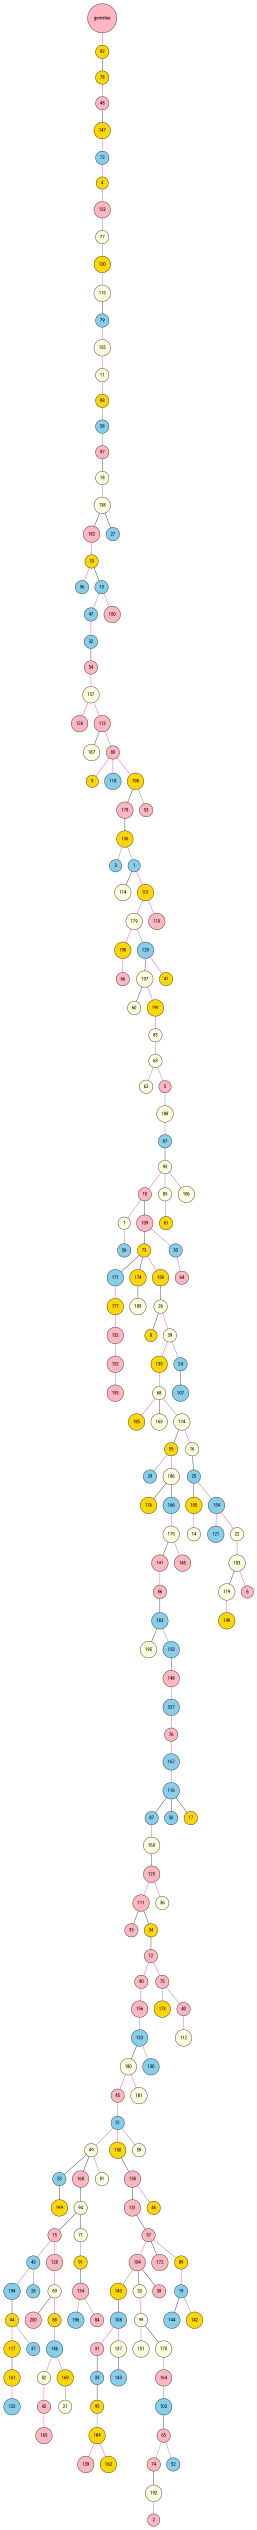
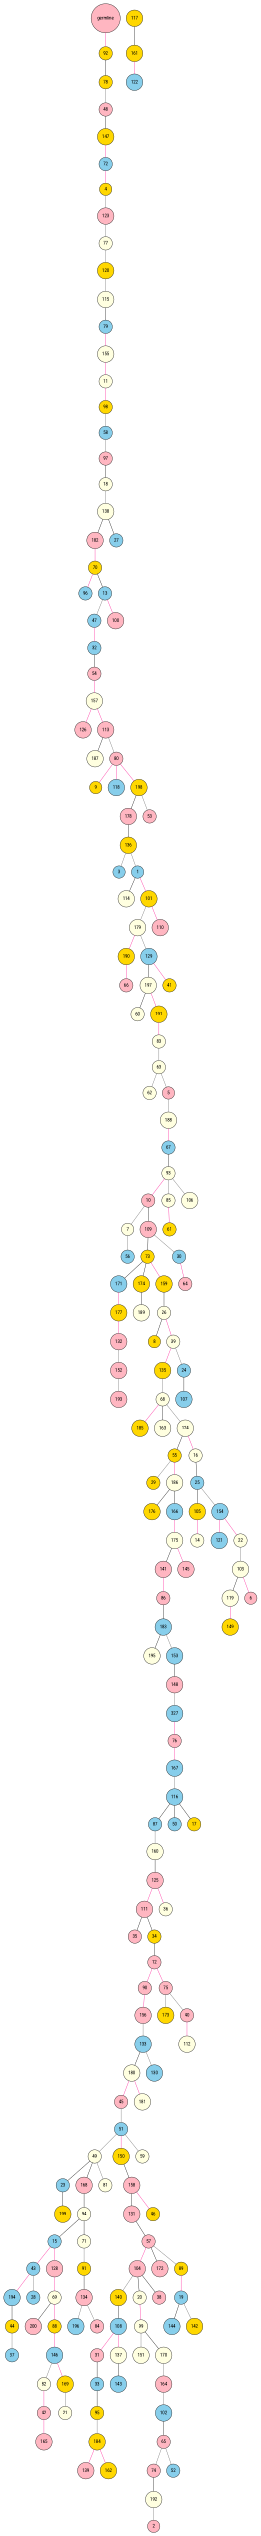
node "29": fillcolor skyblue -> gold
node "15": fillcolor lightpink -> skyblue
edge "44" -- "117": removed
